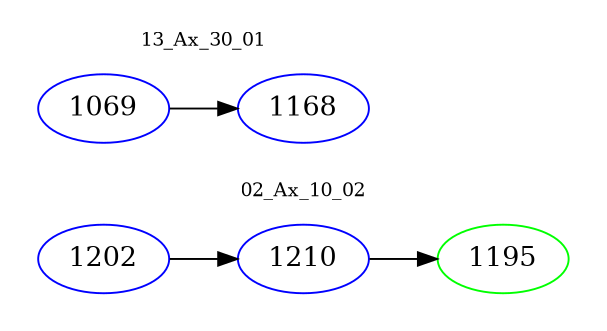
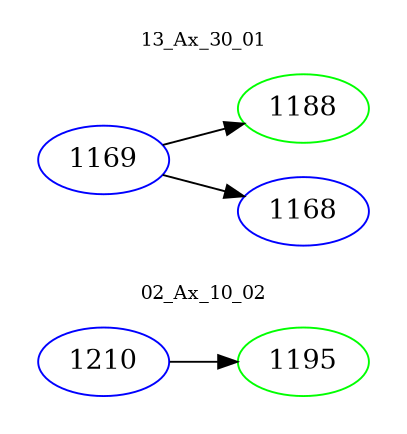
node "1069": label "1069" -> "1169"
node "1188": added
node "1202": removed
